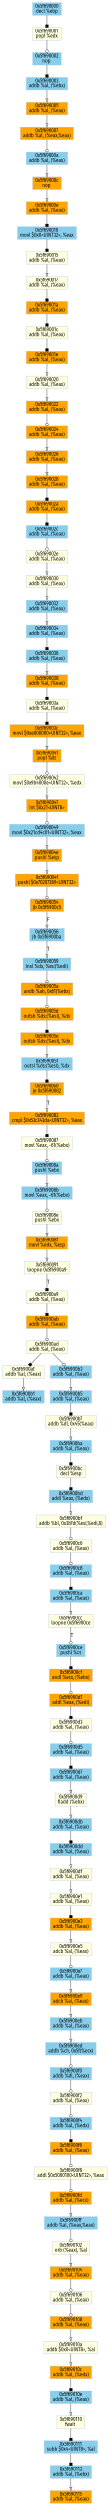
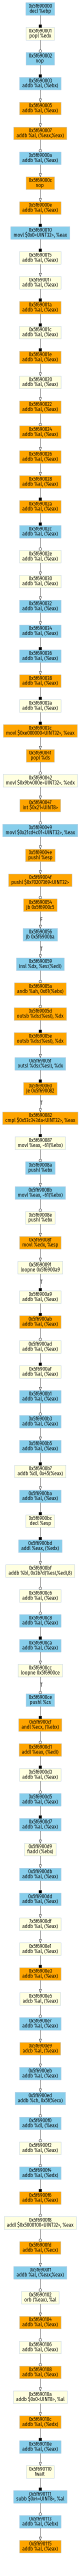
edge "0x5f6900ad addb %al, (%eax)" -> "0x5f6900b3 addb %al, (%eax)": now "0x5f6900b1 addb %al, (%eax)" -> "0x5f6900b3 addb %al, (%eax)"
node "0x5f6900df addb %al, (%eax)": label "0x5f6900df addb %al, (%eax)" -> "7x5f6900df addb %al, (%eax)"
edge "0x5f690111 subb $0x4<UINT8>, %al" -> "0x5f690113 addb %al, (%ebx)": arrowhead box -> odot
